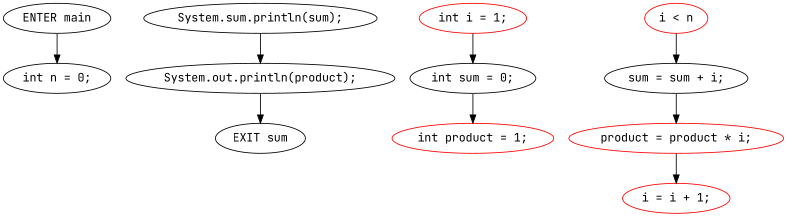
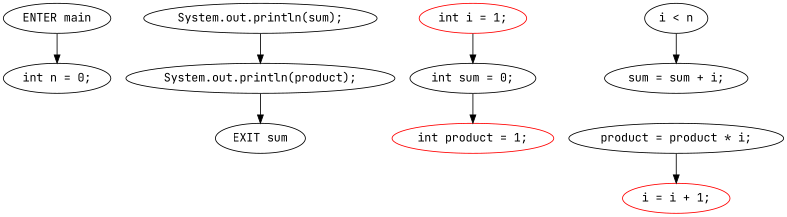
node "System.sum.println(sum);": label "System.sum.println(sum);" -> "System.out.println(sum);"
node "i < n": color red -> black
edge "sum = sum + i;" -> "product = product * i;": removed
node "product = product * i;": color red -> black
